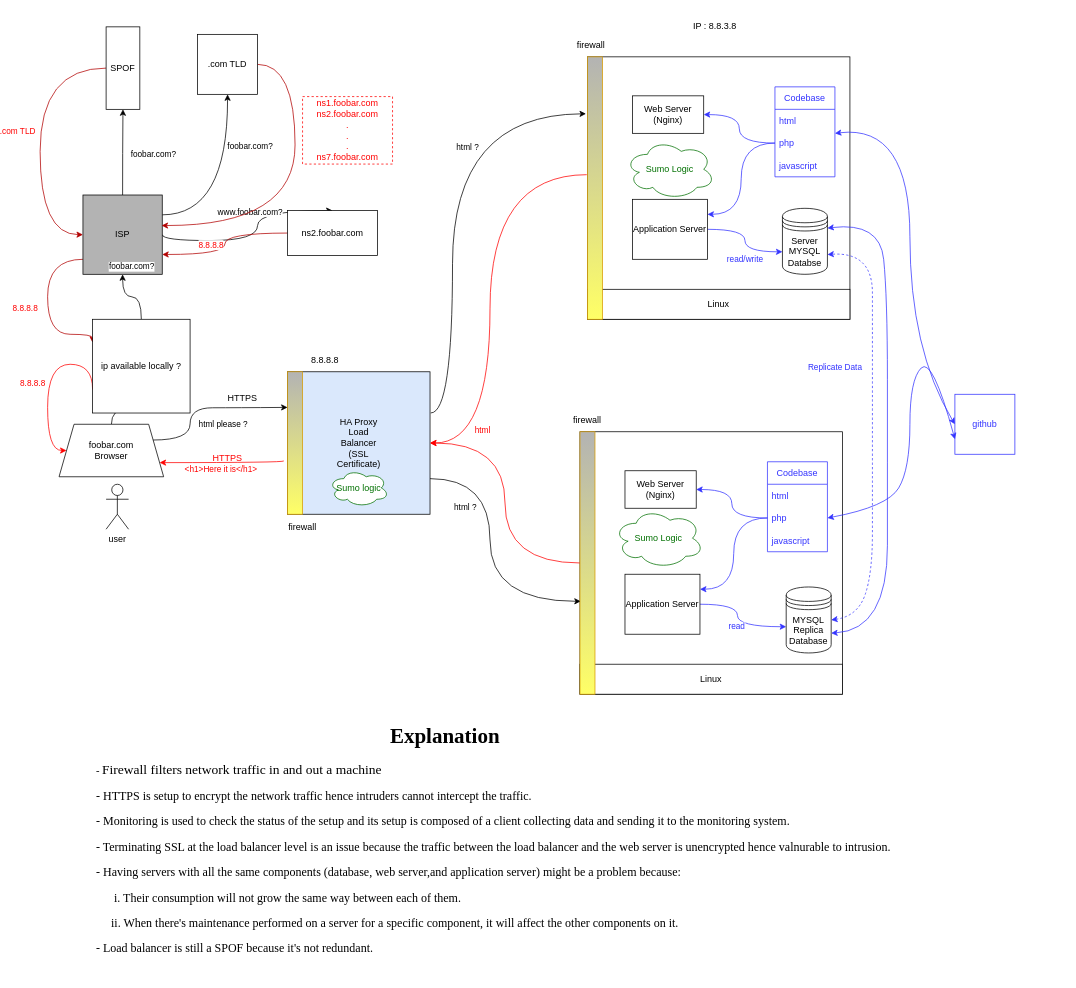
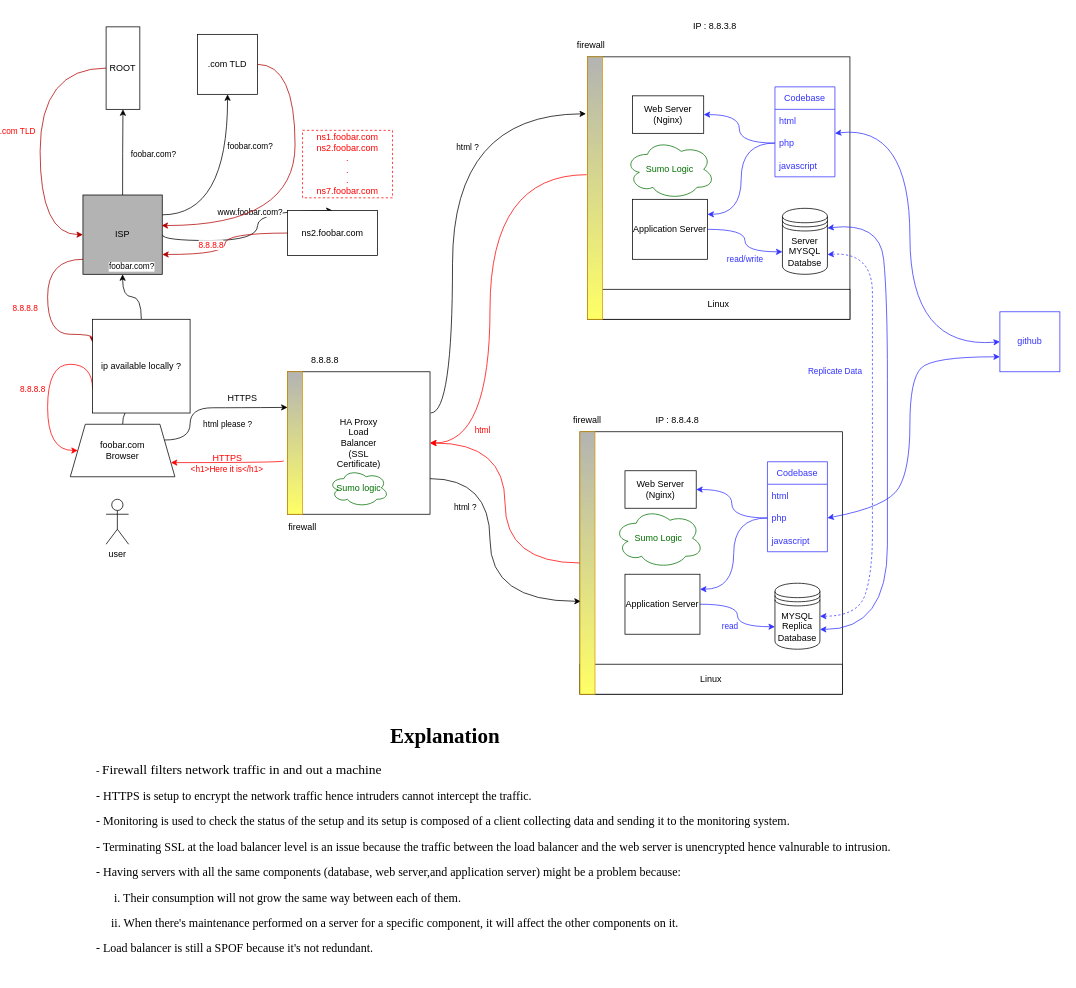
node "SPOF": label "SPOF" -> "ROOT"
node "ns1.foobar.com ns2.foobar.com . . . ns7.foobar.com": moved (348, 130) -> (348, 164)
node "IP : 8.8.4.8": added
node "github": moved (985, 424) -> (1030, 342)
node "HA Proxy Load Balancer (SSL Certificate)": fillcolor #dae8fc -> #ffffff
node "foobar.com Browser": moved (111, 450) -> (123, 450)
node "user": moved (117, 507) -> (117, 522)
node "MYSQL Replica Database": moved (809, 620) -> (798, 616)
